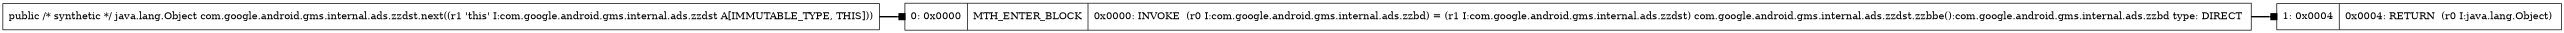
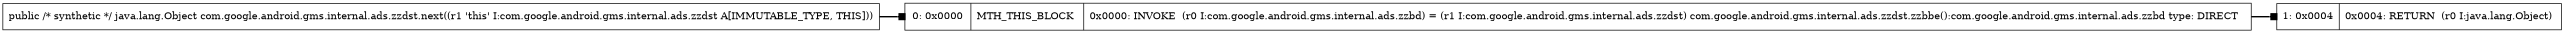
node "0: 0x0000": text "MTH_ENTER_BLOCK" -> "MTH_THIS_BLOCK"
